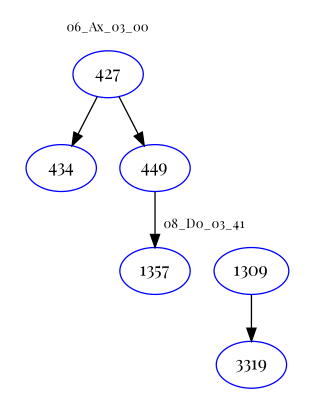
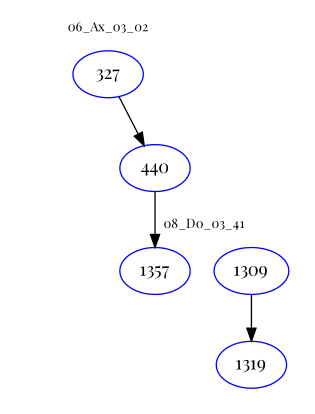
cluster "06_Ax_03_00": label "06_Ax_03_00" -> "06_Ax_03_02"
node "427": label "427" -> "327"
node "434": removed
node "449": label "449" -> "440"
node "3319": label "3319" -> "1319"
